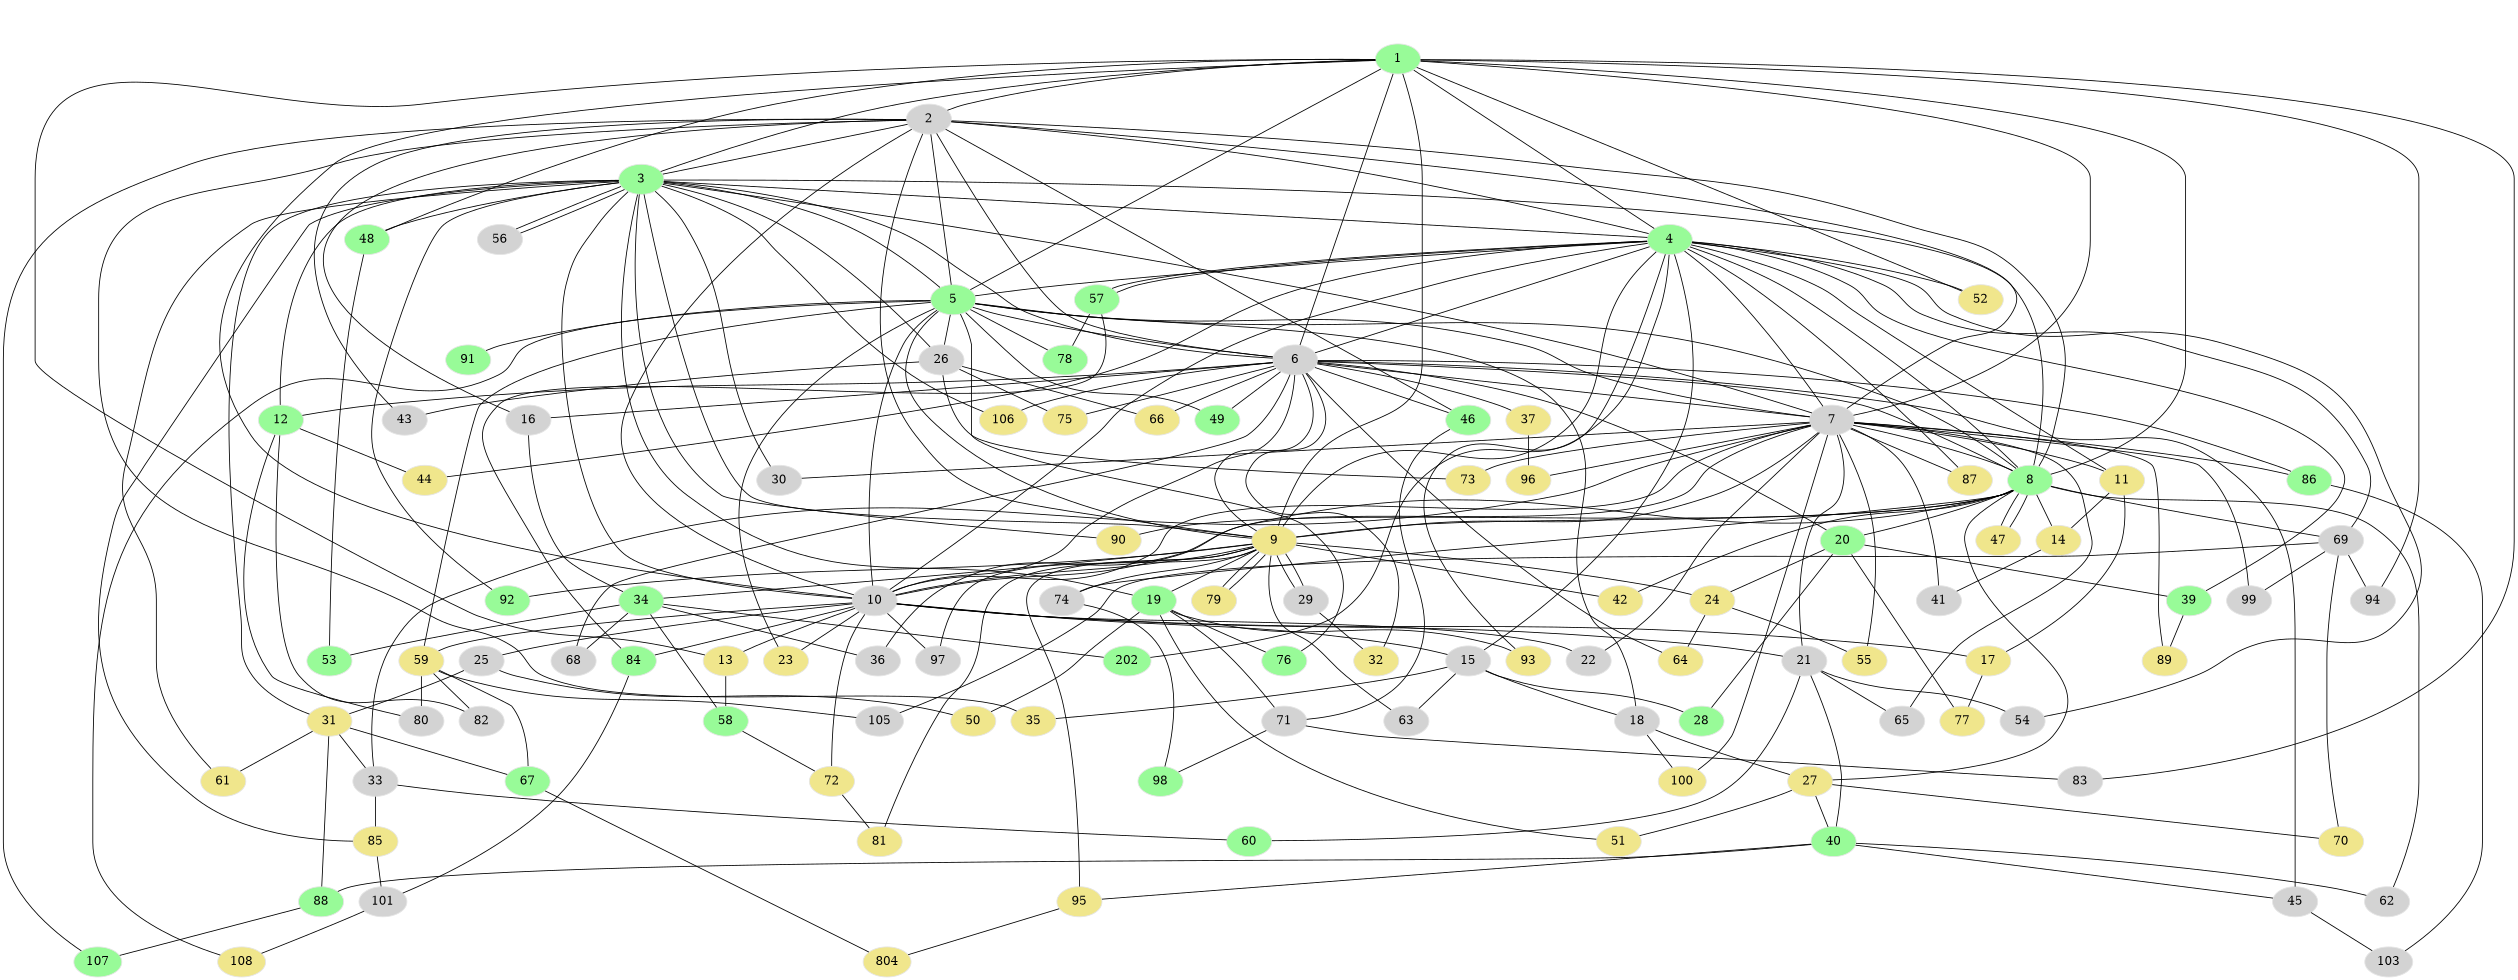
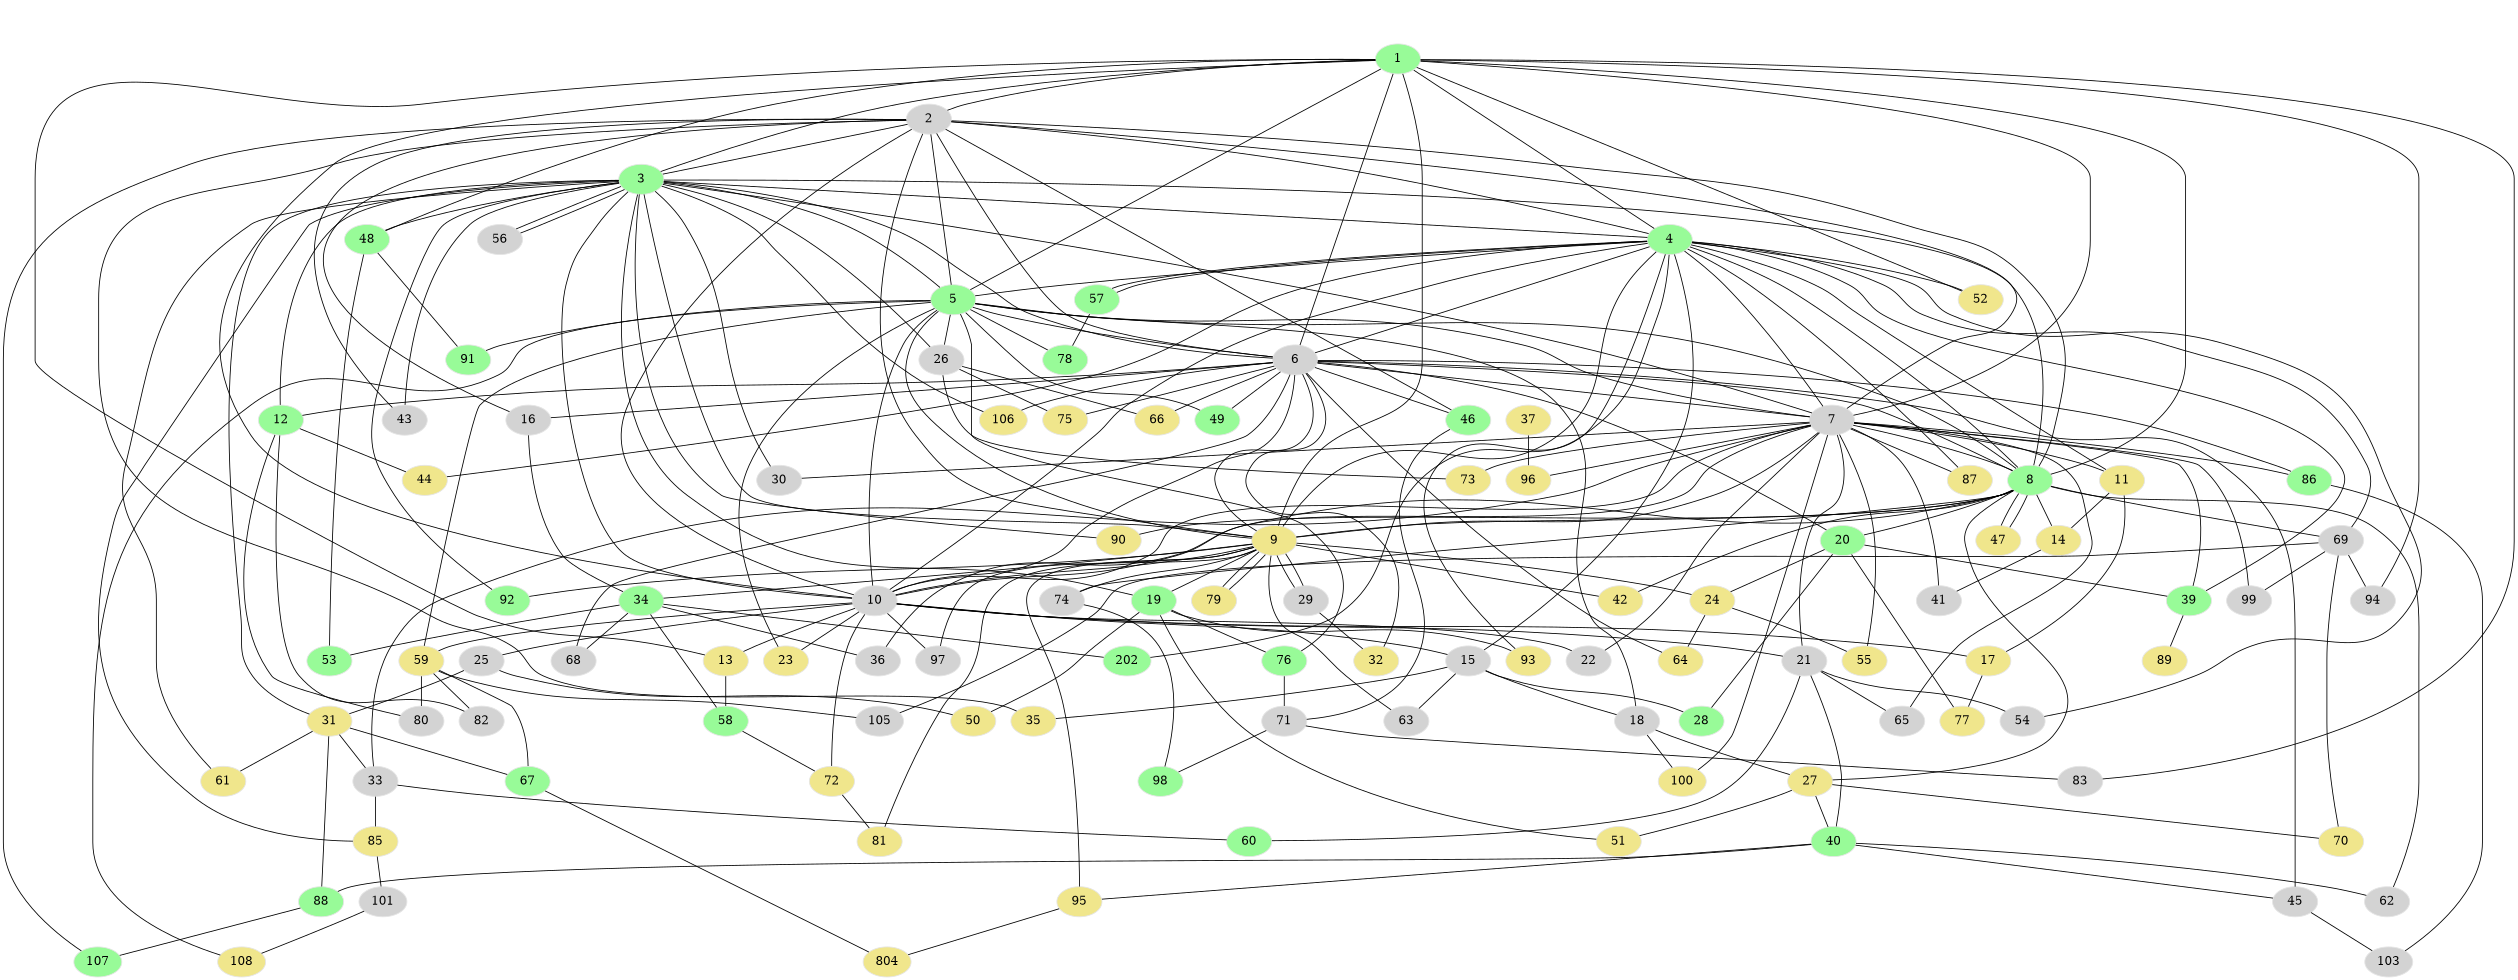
edge "48" -- "91": added
edge "26" -- "43": now "3" -- "43"
edge "6" -- "37": removed
edge "7" -- "89": now "7" -- "39"
edge "19" -- "71": now "76" -- "71"
node "84": removed
